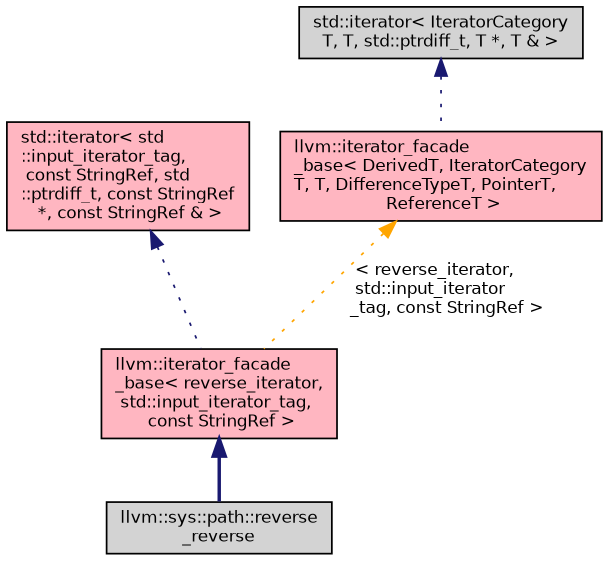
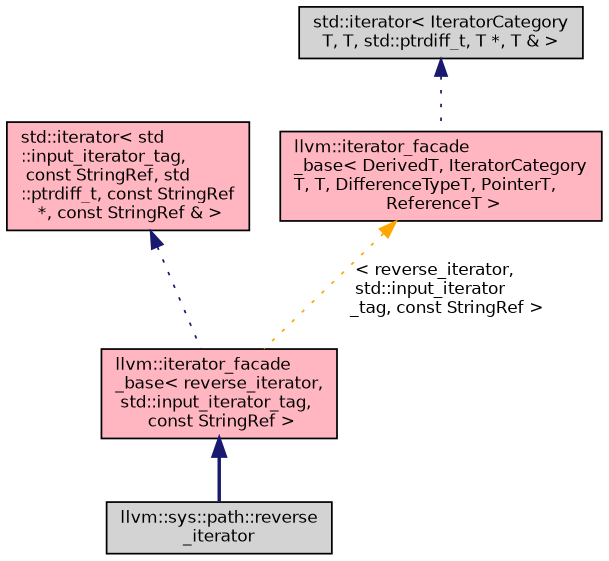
node "llvm::sys::path::reverse _reverse": label "llvm::sys::path::reverse _reverse" -> "llvm::sys::path::reverse _iterator"
